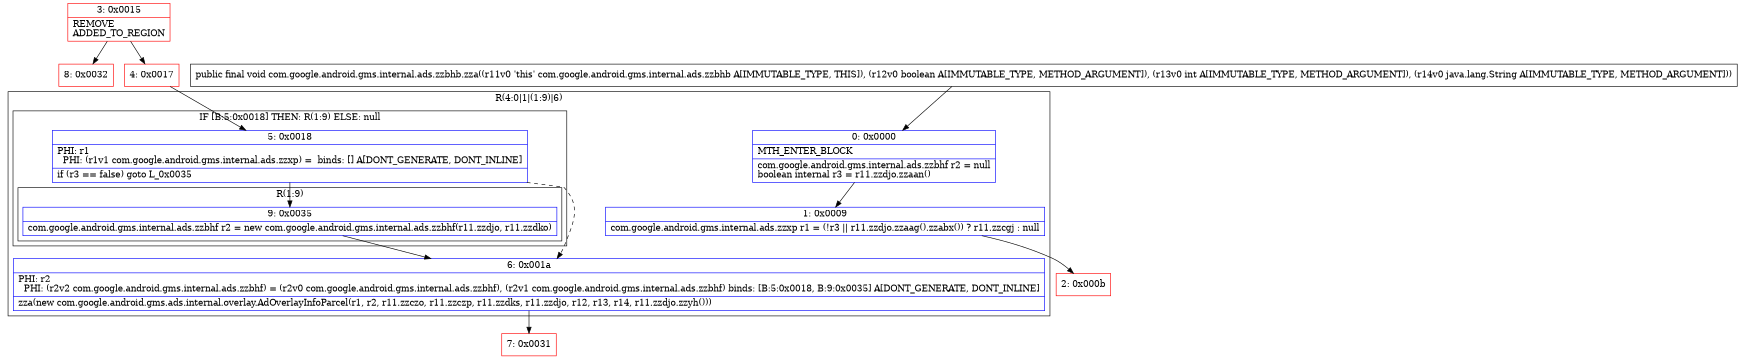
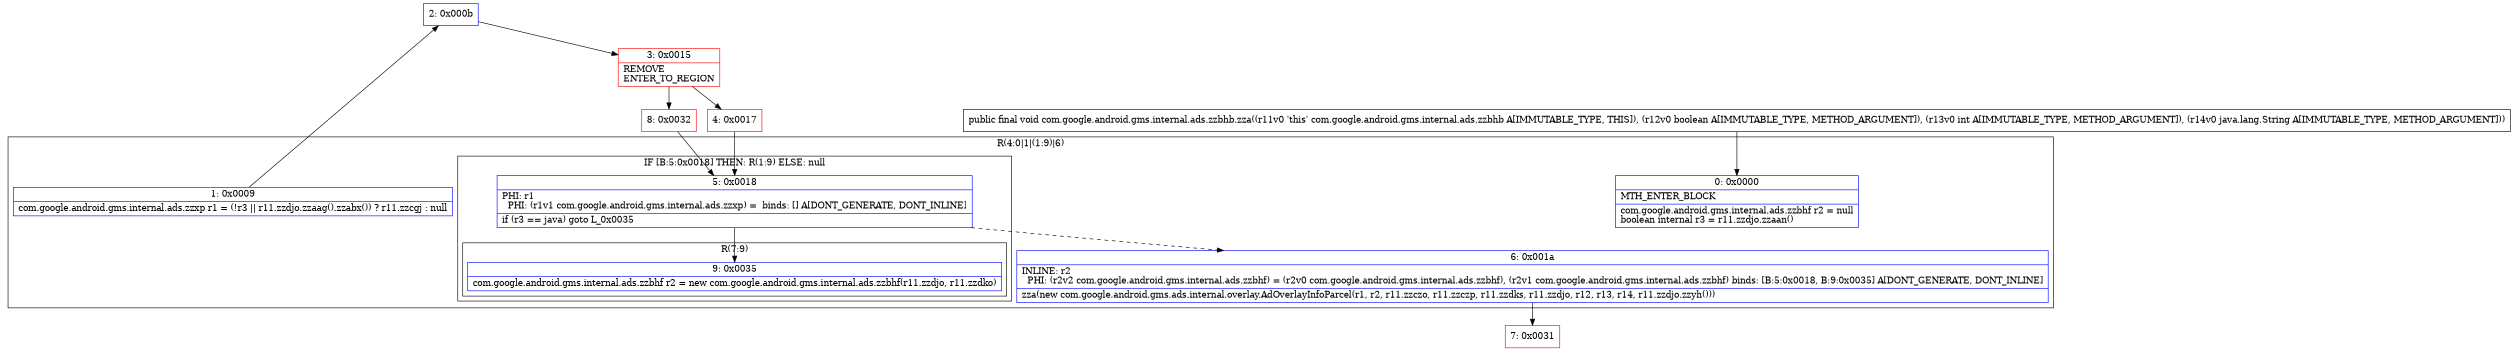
node "3: 0x0015": text "ADDED_TO_REGION" -> "ENTER_TO_REGION"
edge "2: 0x000b" -> "3: 0x0015": added
edge "8: 0x0032" -> "5: 0x0018": added
node "5: 0x0018": text "if (r3 == false) goto L_0x0035" -> "if (r3 == java) goto L_0x0035"
edge "0: 0x0000" -> "1: 0x0009": removed
cluster "R(1:9)": label "R(1:9)" -> "R(7:9)"
edge "9: 0x0035" -> "6: 0x001a": removed
node "6: 0x001a": text "PHI: r2" -> "INLINE: r2"
node "2: 0x000b": color red -> blue
